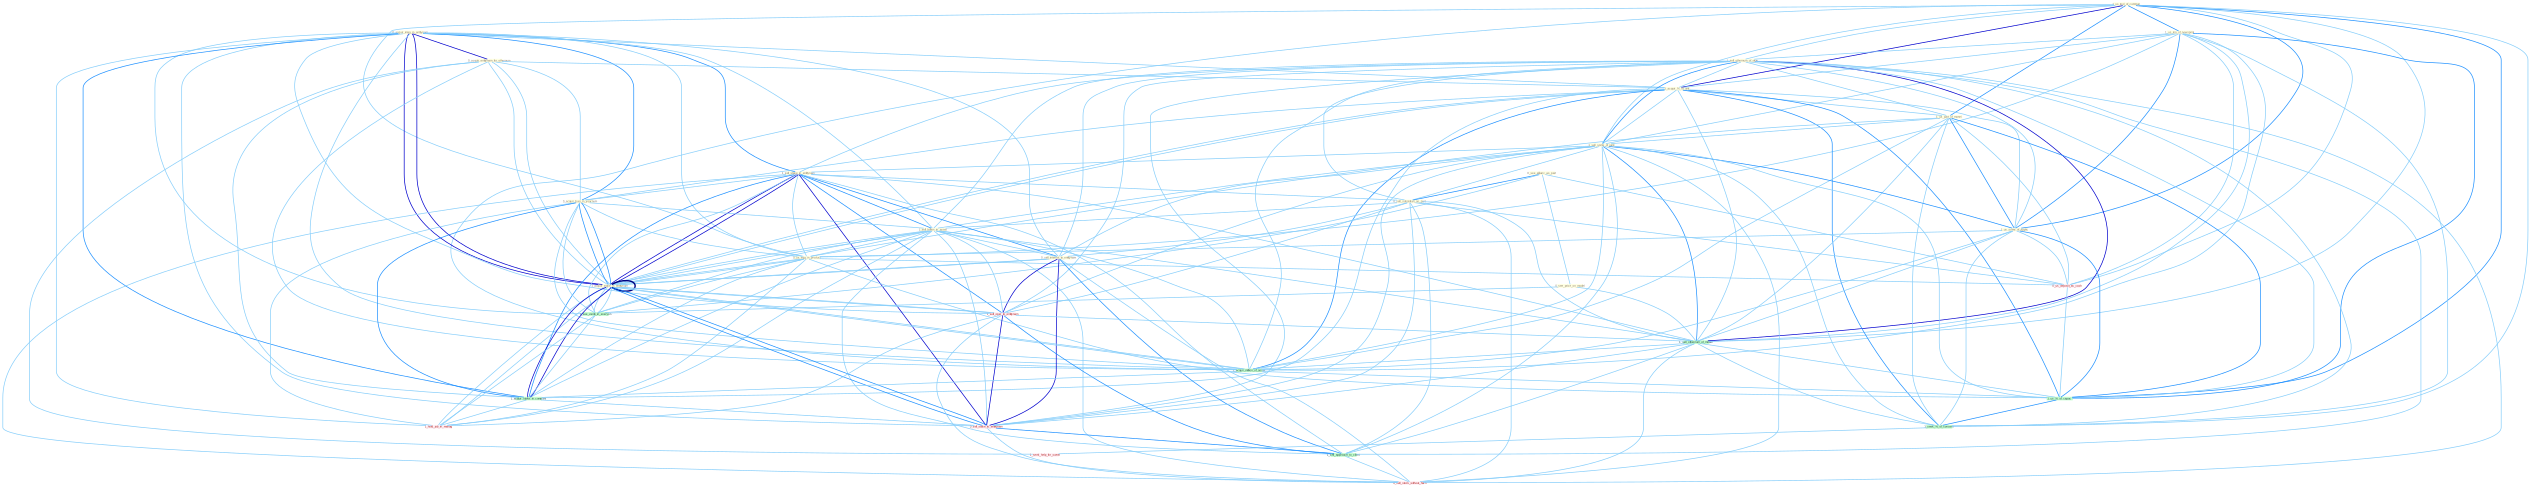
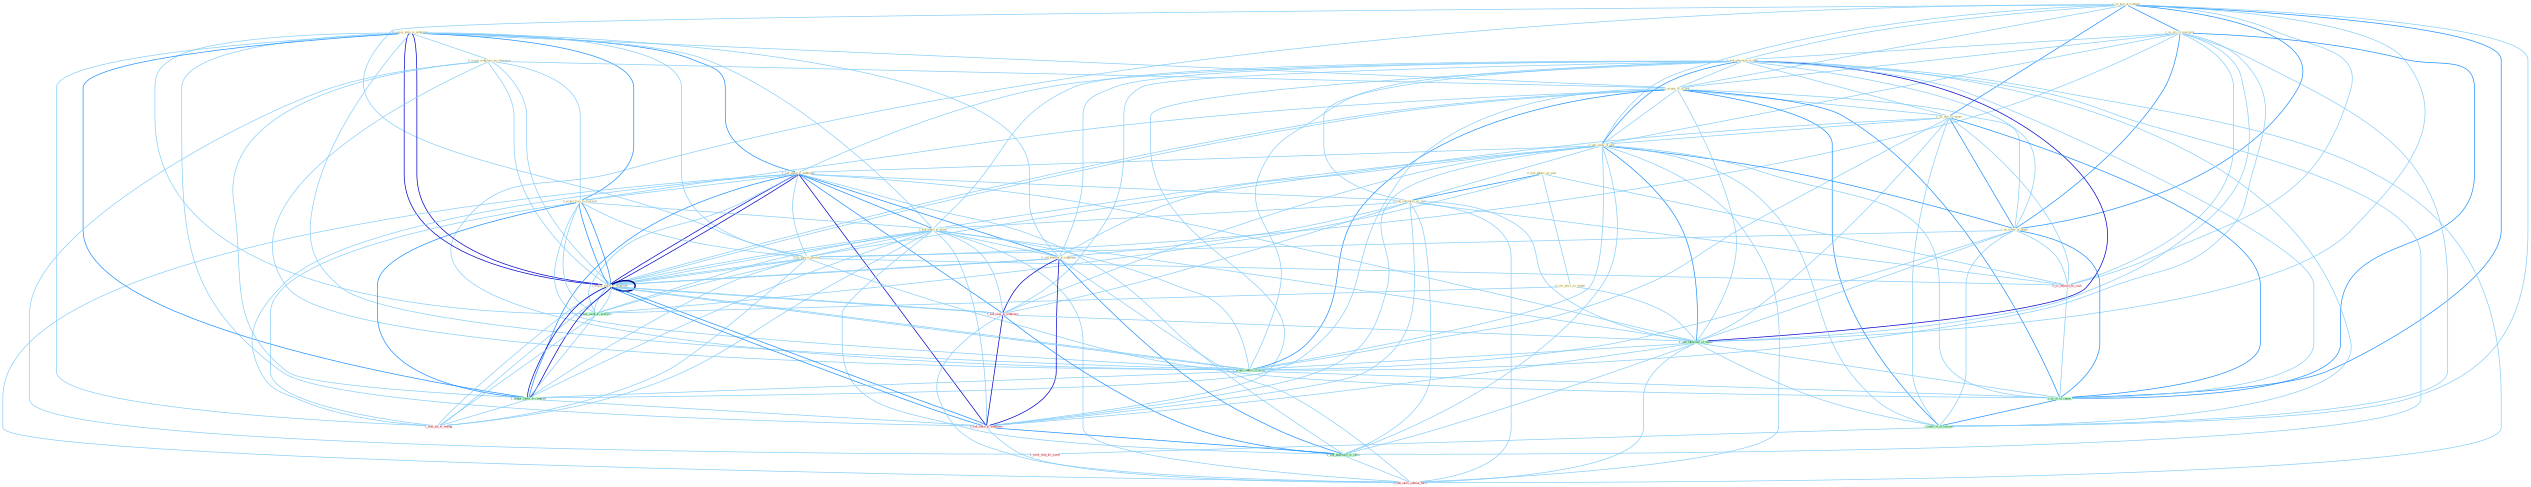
edge "1_us_tool_of_commun" -- "1_acquir_%_of_unit": color #0000cd -> #87cefa
edge "0_acquir_imag_in_entitynam" -- "0_acquir_entitynam_for_othernum": color #0000cd -> #87cefa
edge "0_acquir_imag_in_entitynam" -- "0_sell_oper_to_entitynam": removed
edge "0_sell_oper_to_entitynam" -- "1_hold_job_in_manag": now "1_sell_stake_in_entitynam" -- "1_hold_job_in_manag"
